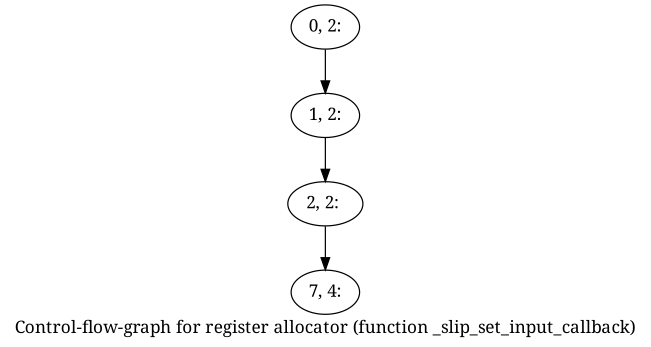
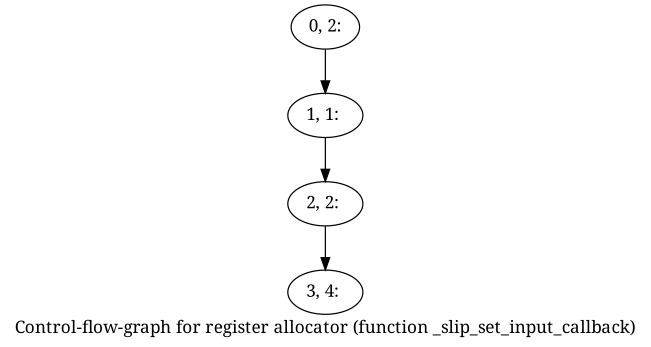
node "1, 2:": label "1, 2:" -> "1, 1:"
node "7, 4:": label "7, 4:" -> "3, 4:"
